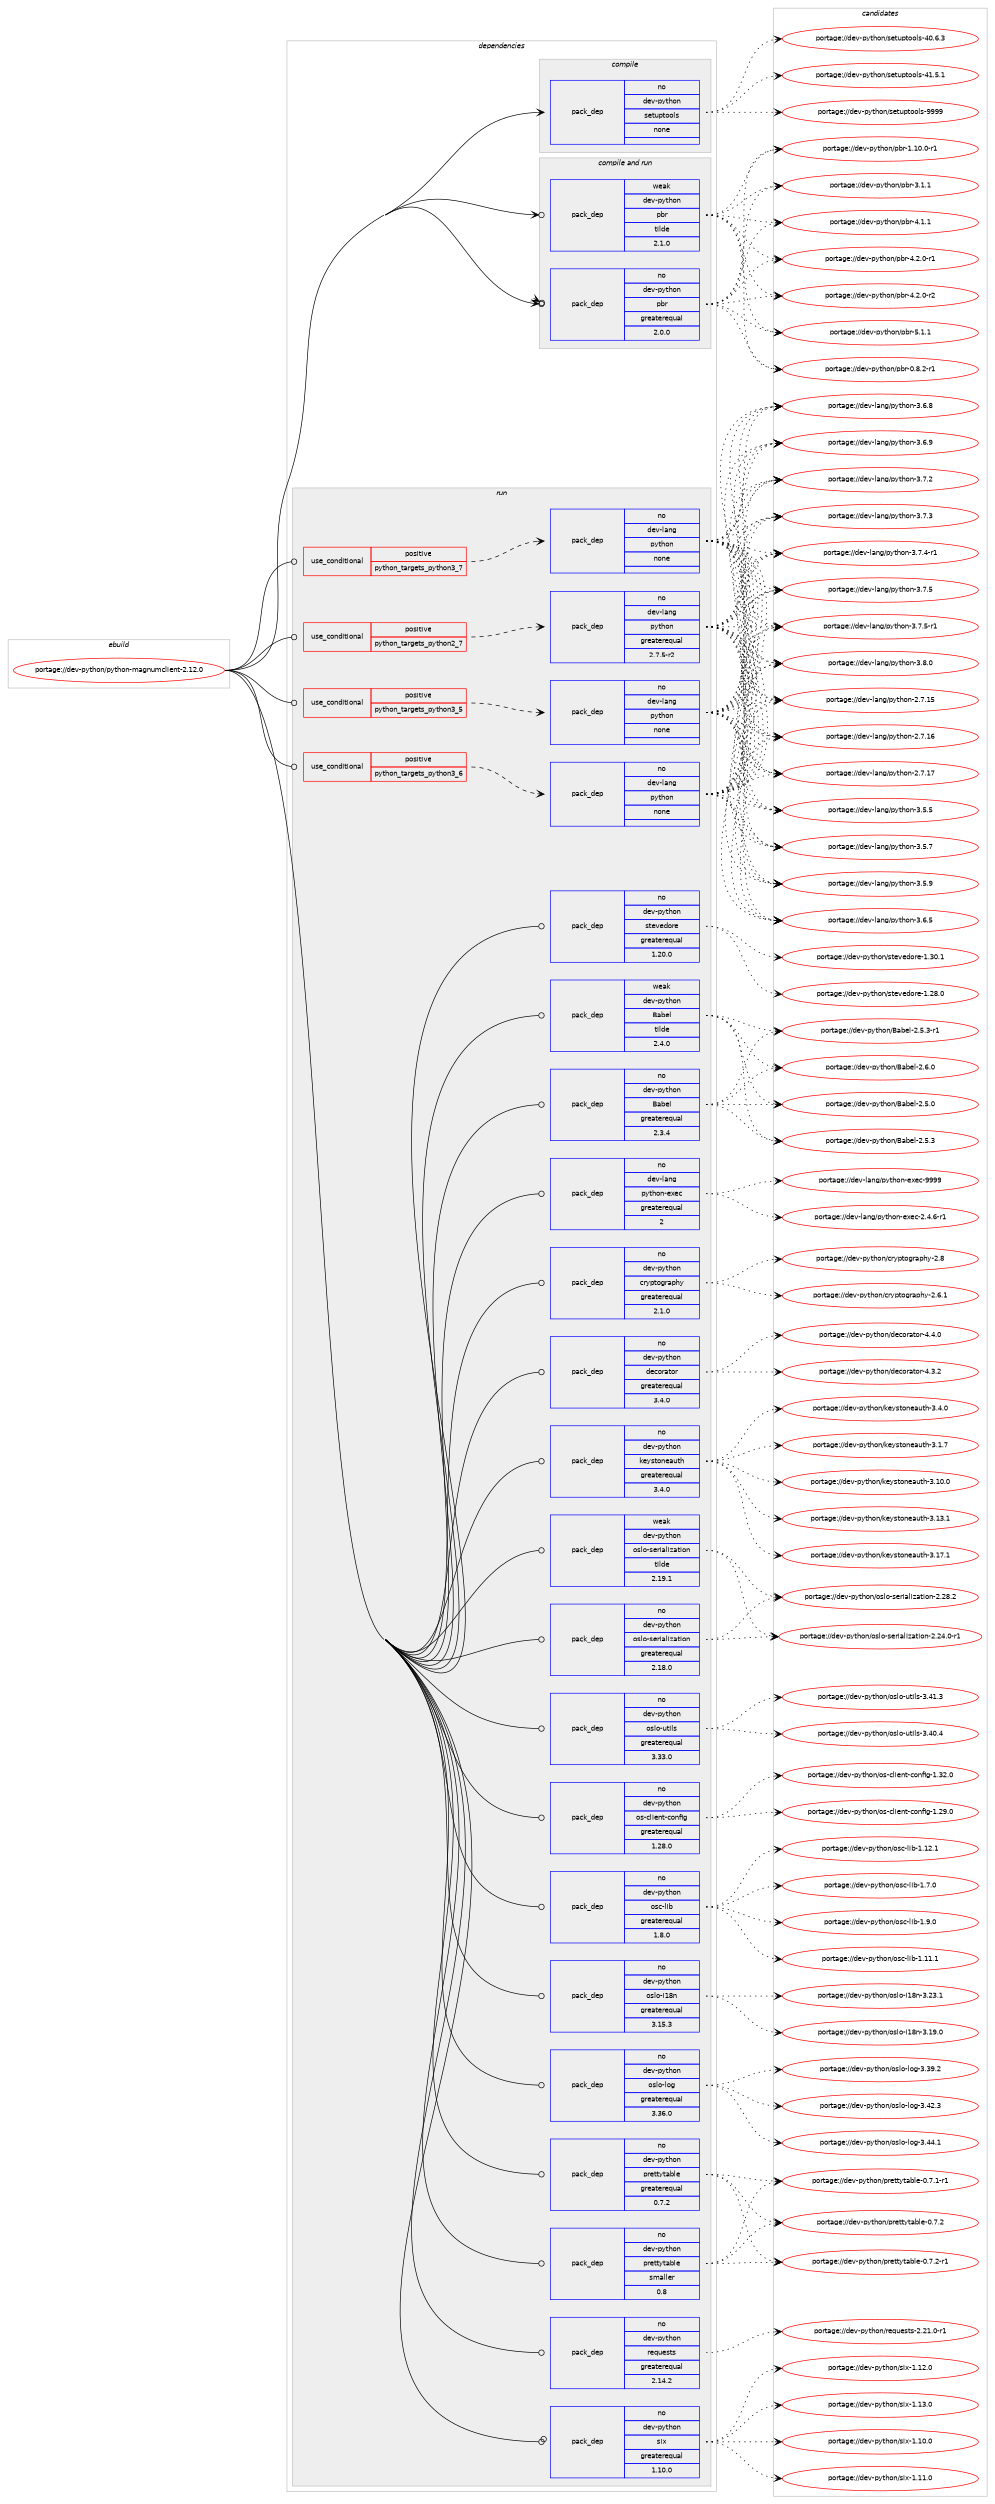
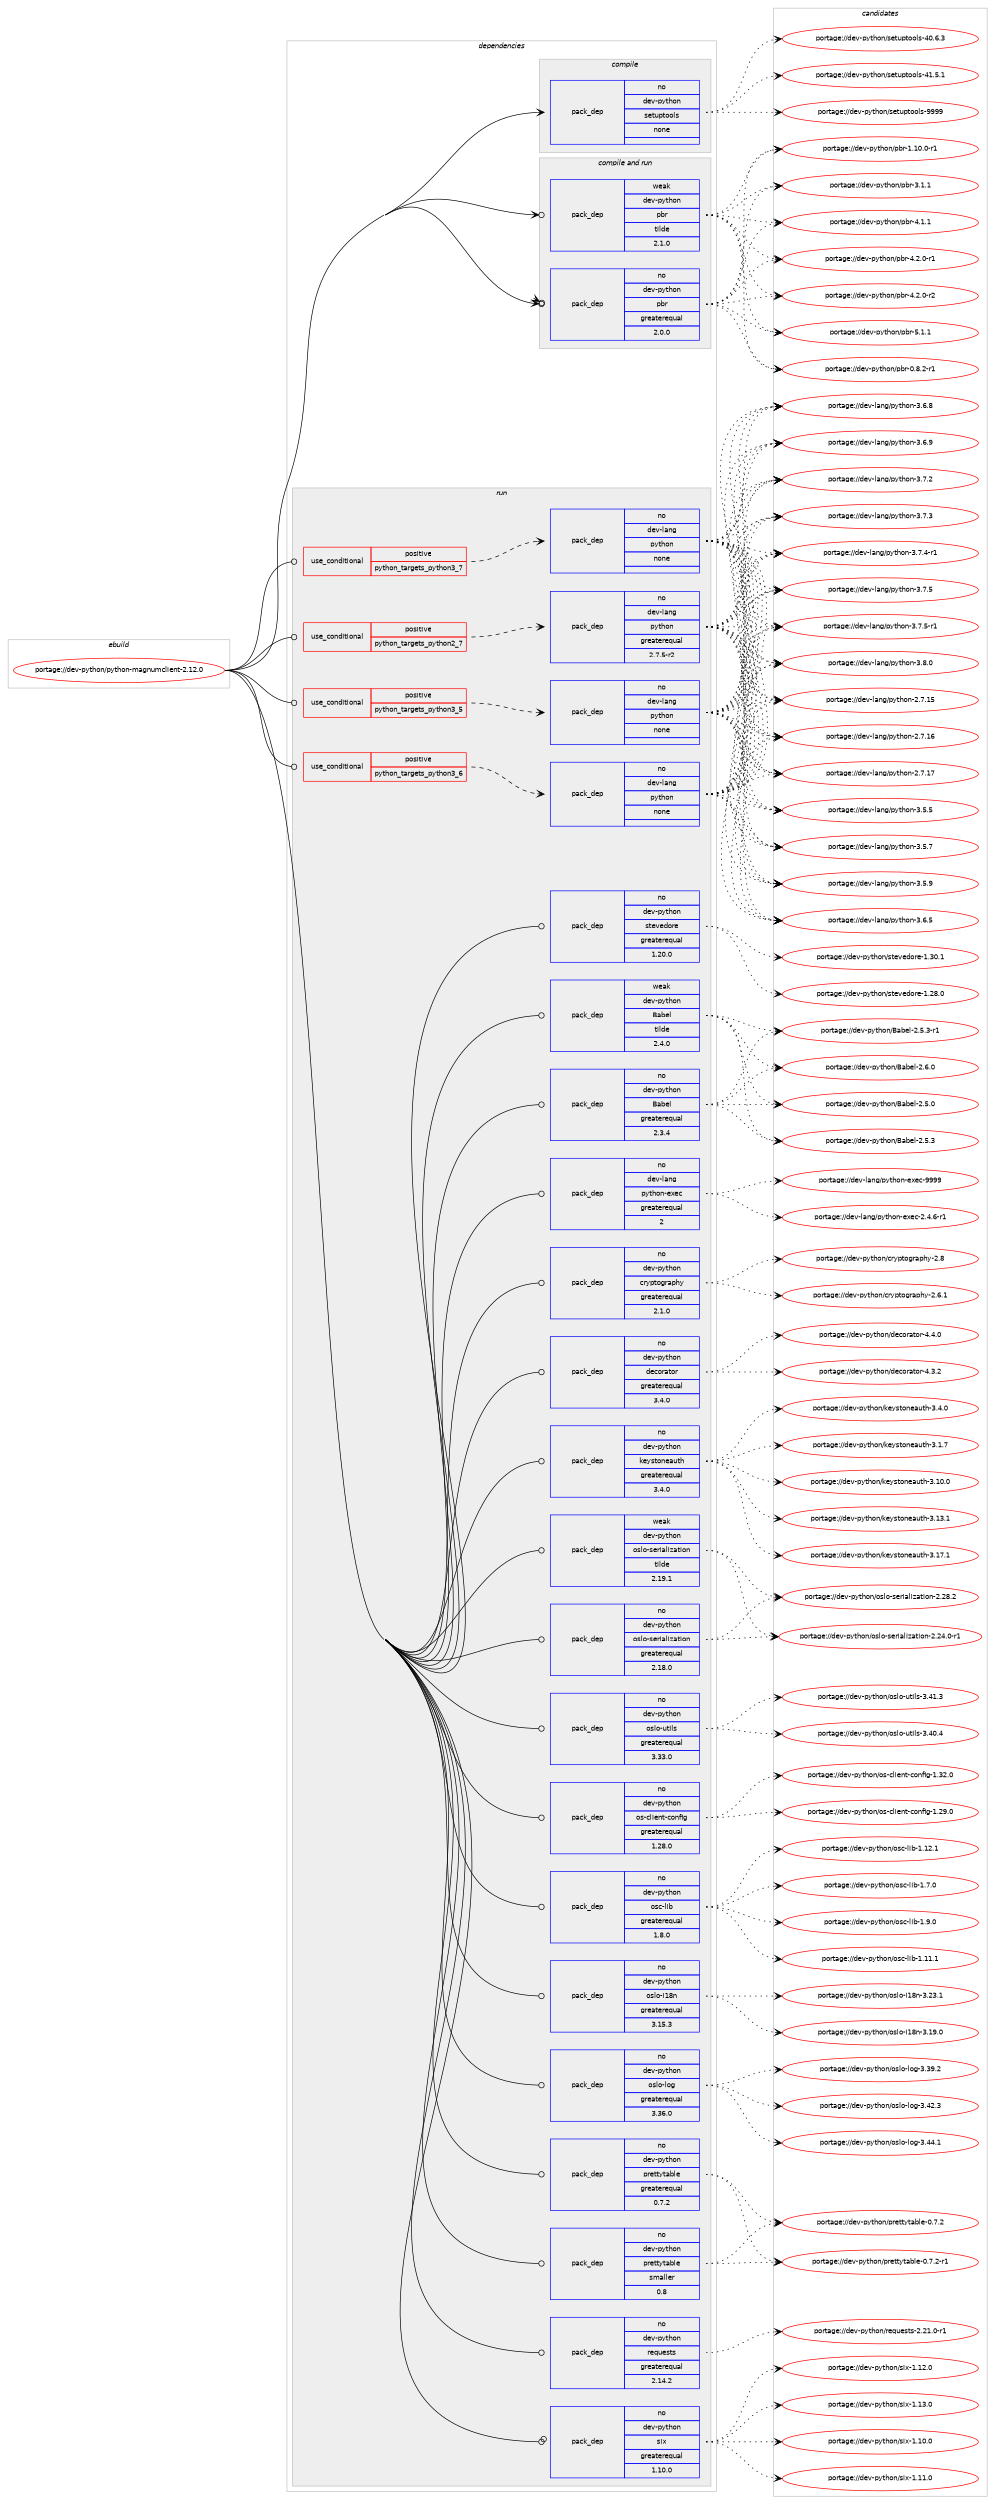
node "portage://dev-python/prettytable-0.7.1-r1": removed
